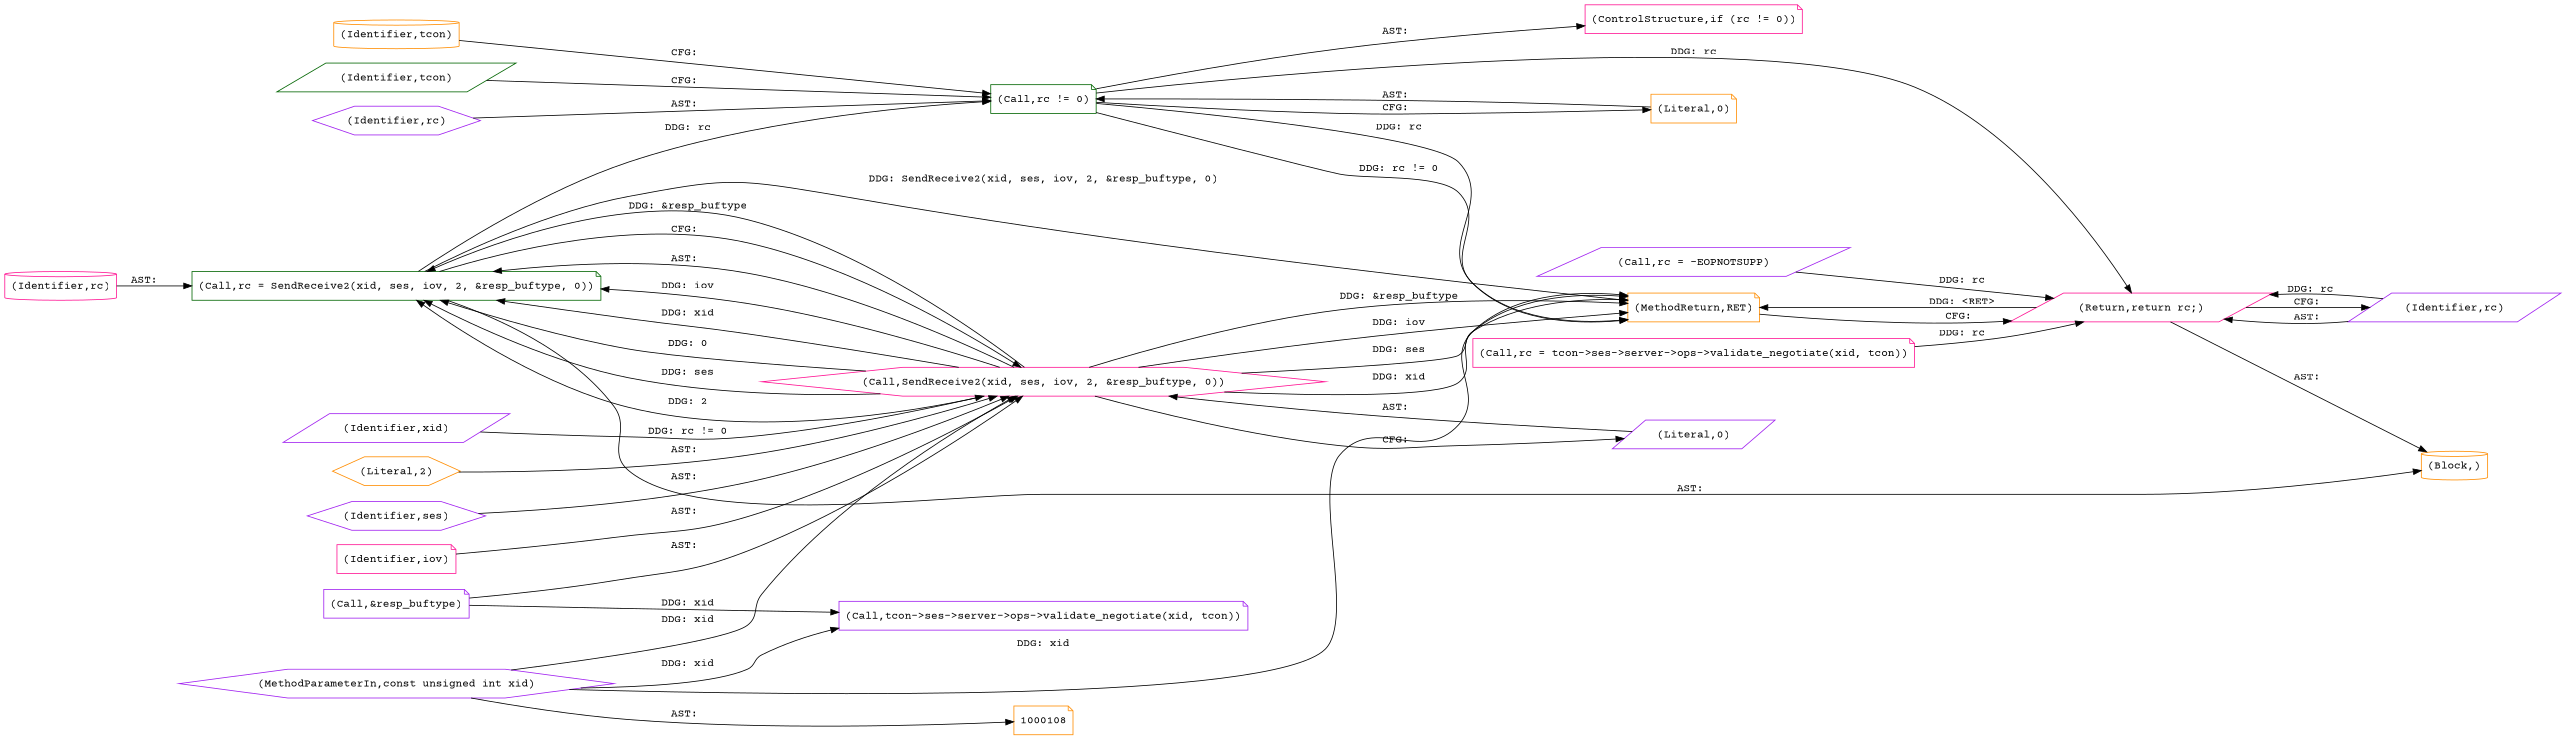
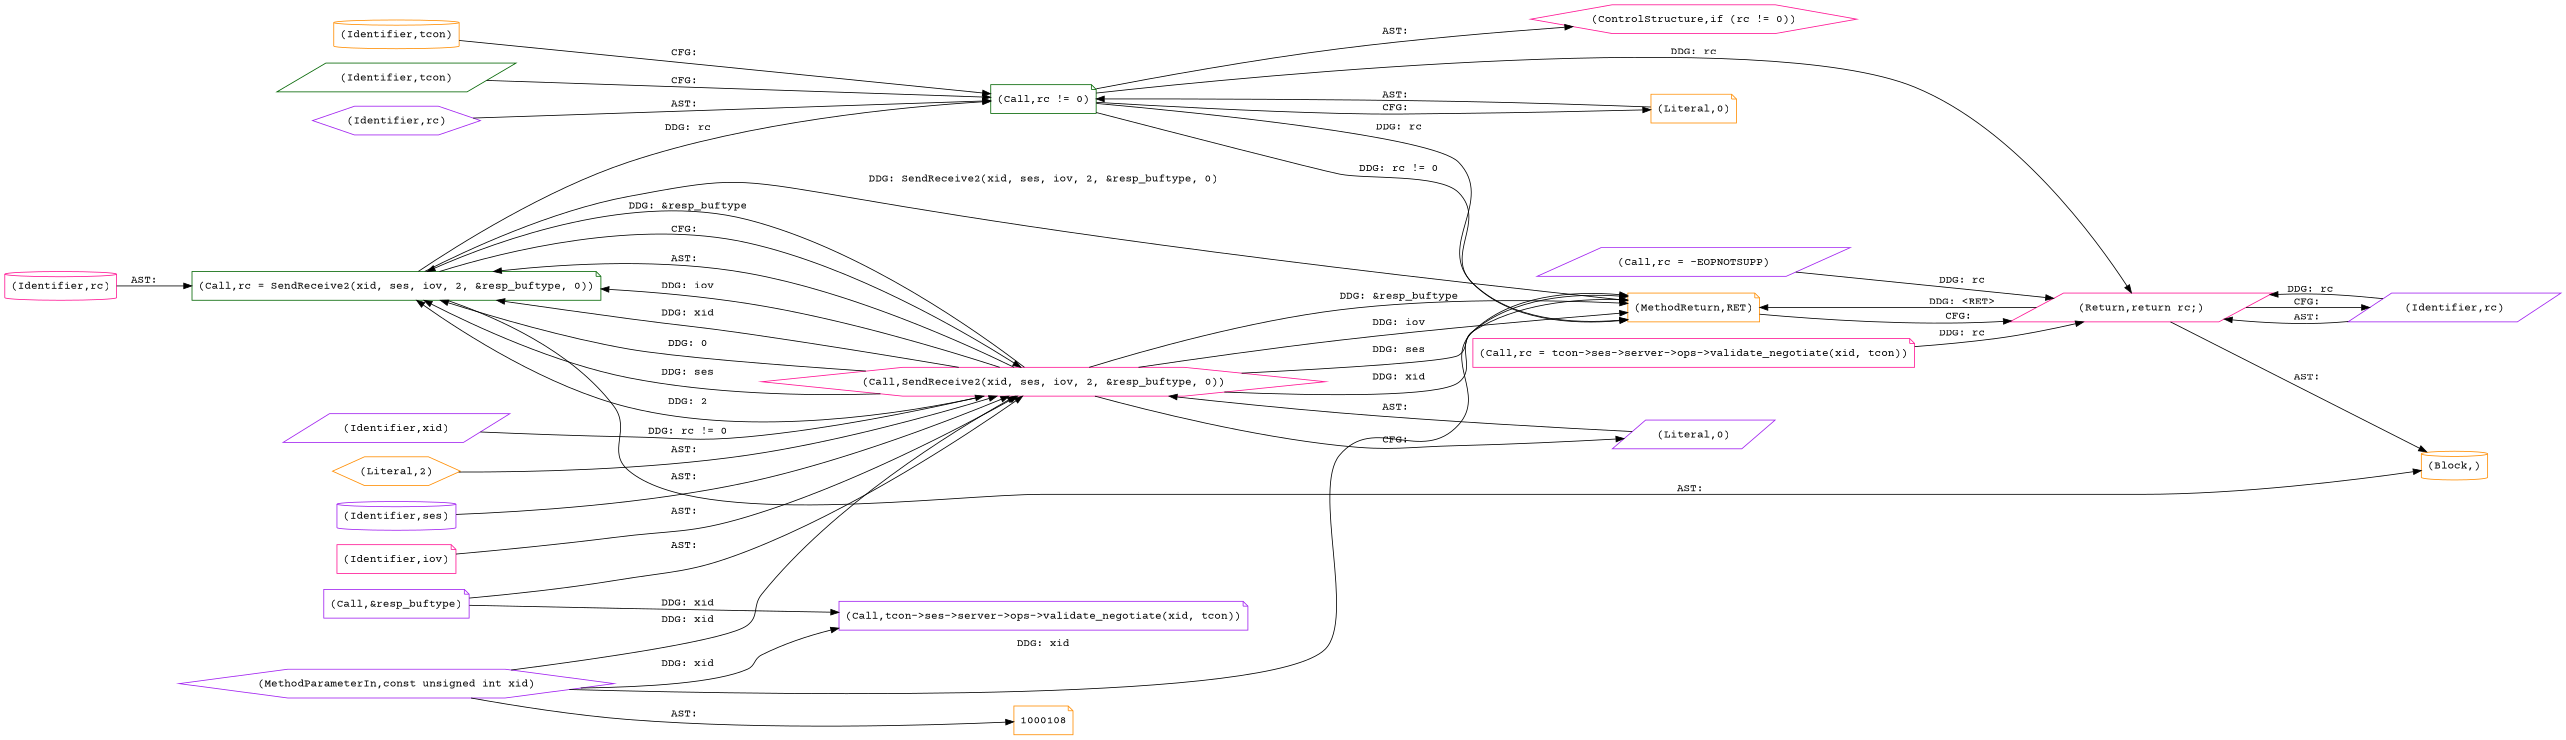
node "(ControlStructure,if (rc != 0))": shape note -> hexagon
node "(Identifier,ses)": shape hexagon -> cylinder
